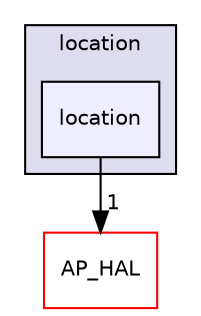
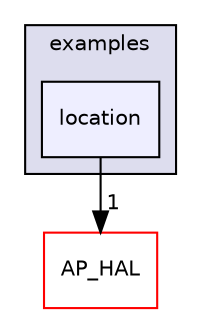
cluster "location": label "location" -> "examples"
